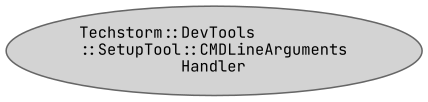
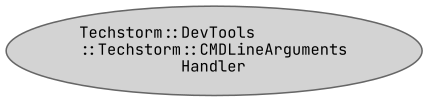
node "Techstorm::DevTools ::SetupTool::CMDLineArguments Handler": label "Techstorm::DevTools ::SetupTool::CMDLineArguments Handler" -> "Techstorm::DevTools ::Techstorm::CMDLineArguments Handler"
